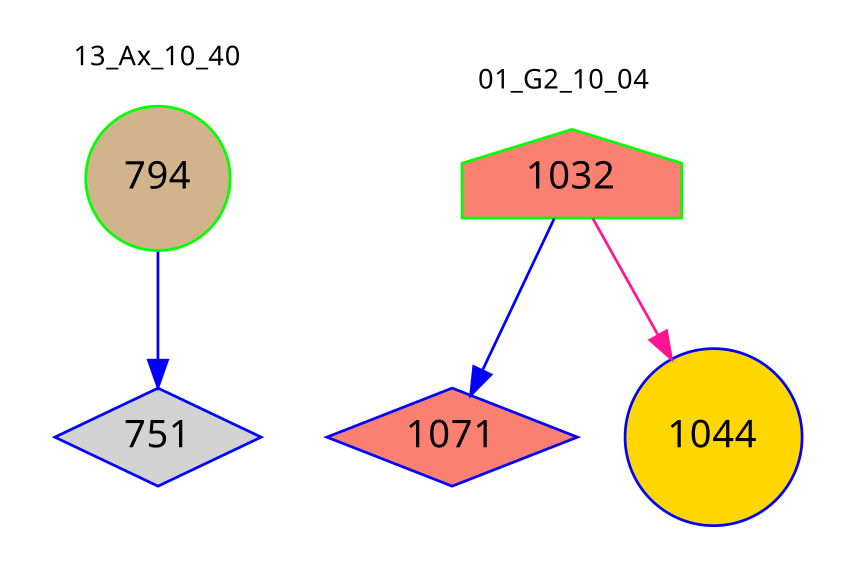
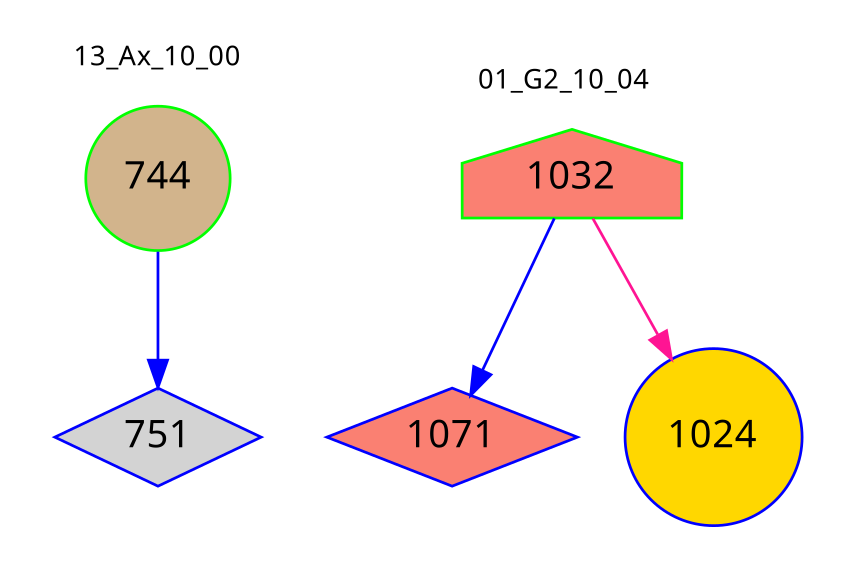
cluster "13_Ax_10_40": label "13_Ax_10_40" -> "13_Ax_10_00"
node "794": label "794" -> "744"
node "1044": label "1044" -> "1024"
